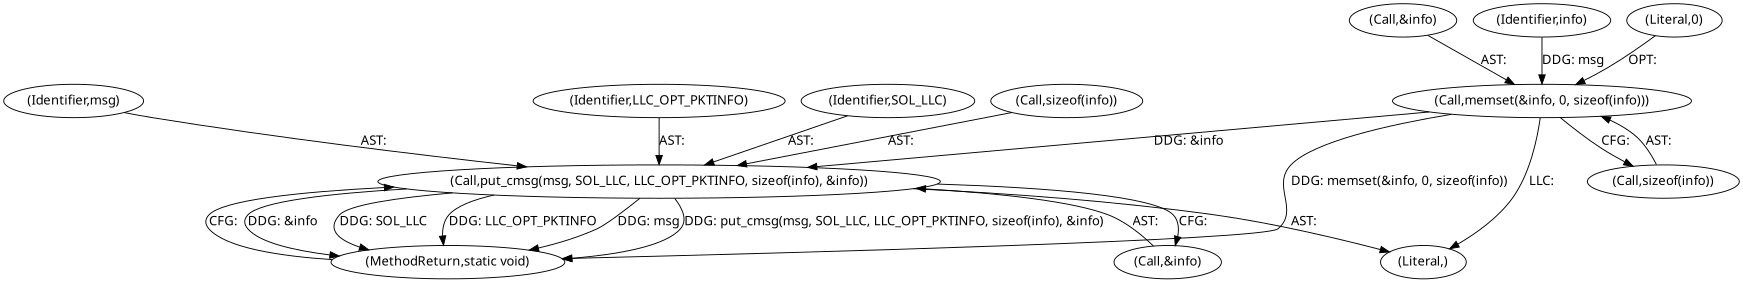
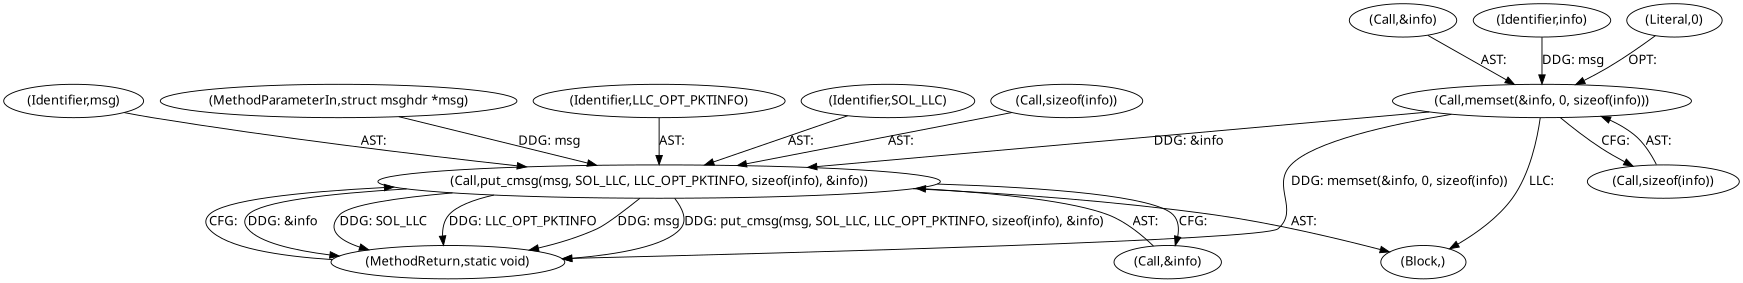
node "(MethodParameterIn,struct msghdr *msg)": added
node "(Literal,)": label "(Literal,)" -> "(Block,)"
